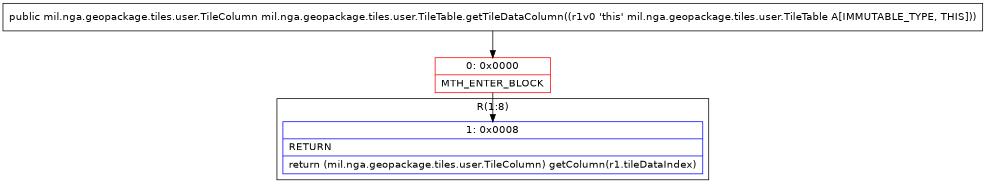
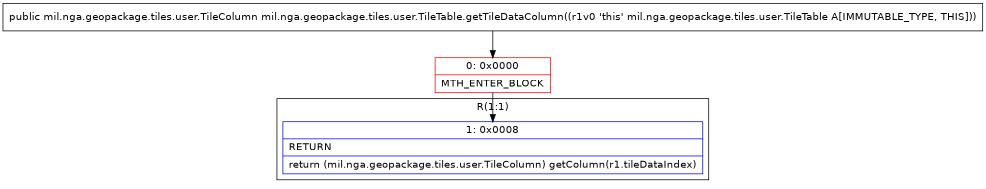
cluster "R(1:8)": label "R(1:8)" -> "R(1:1)"
